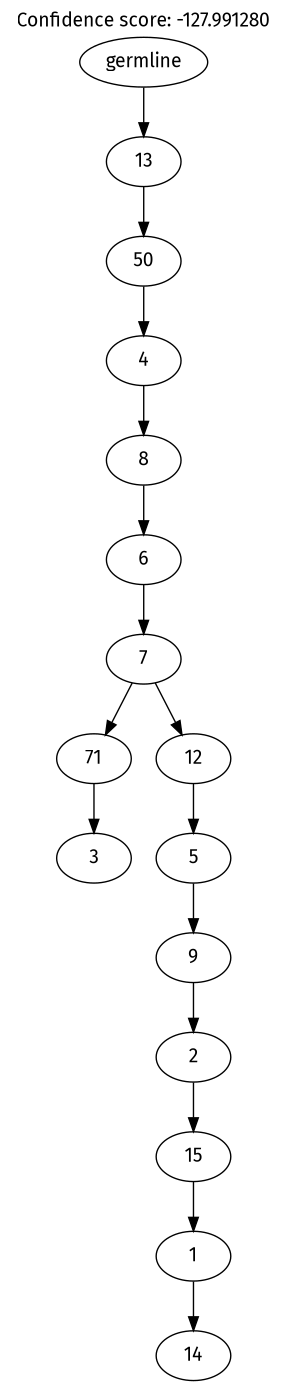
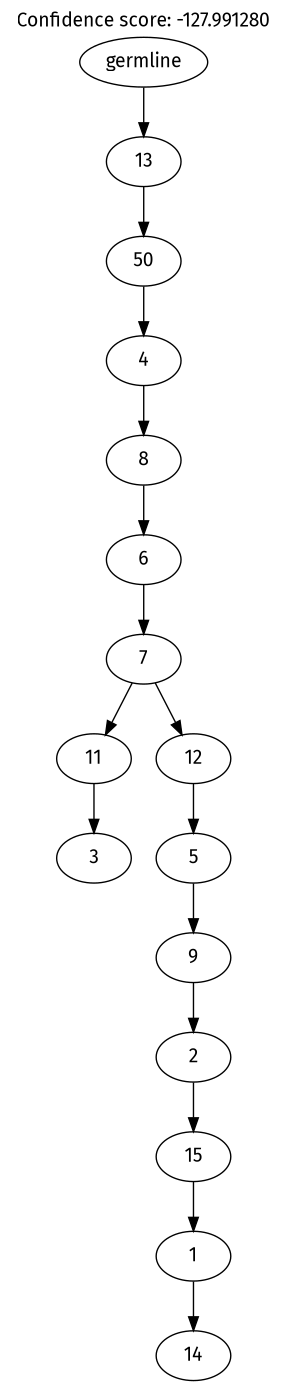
node "71": label "71" -> "11"
